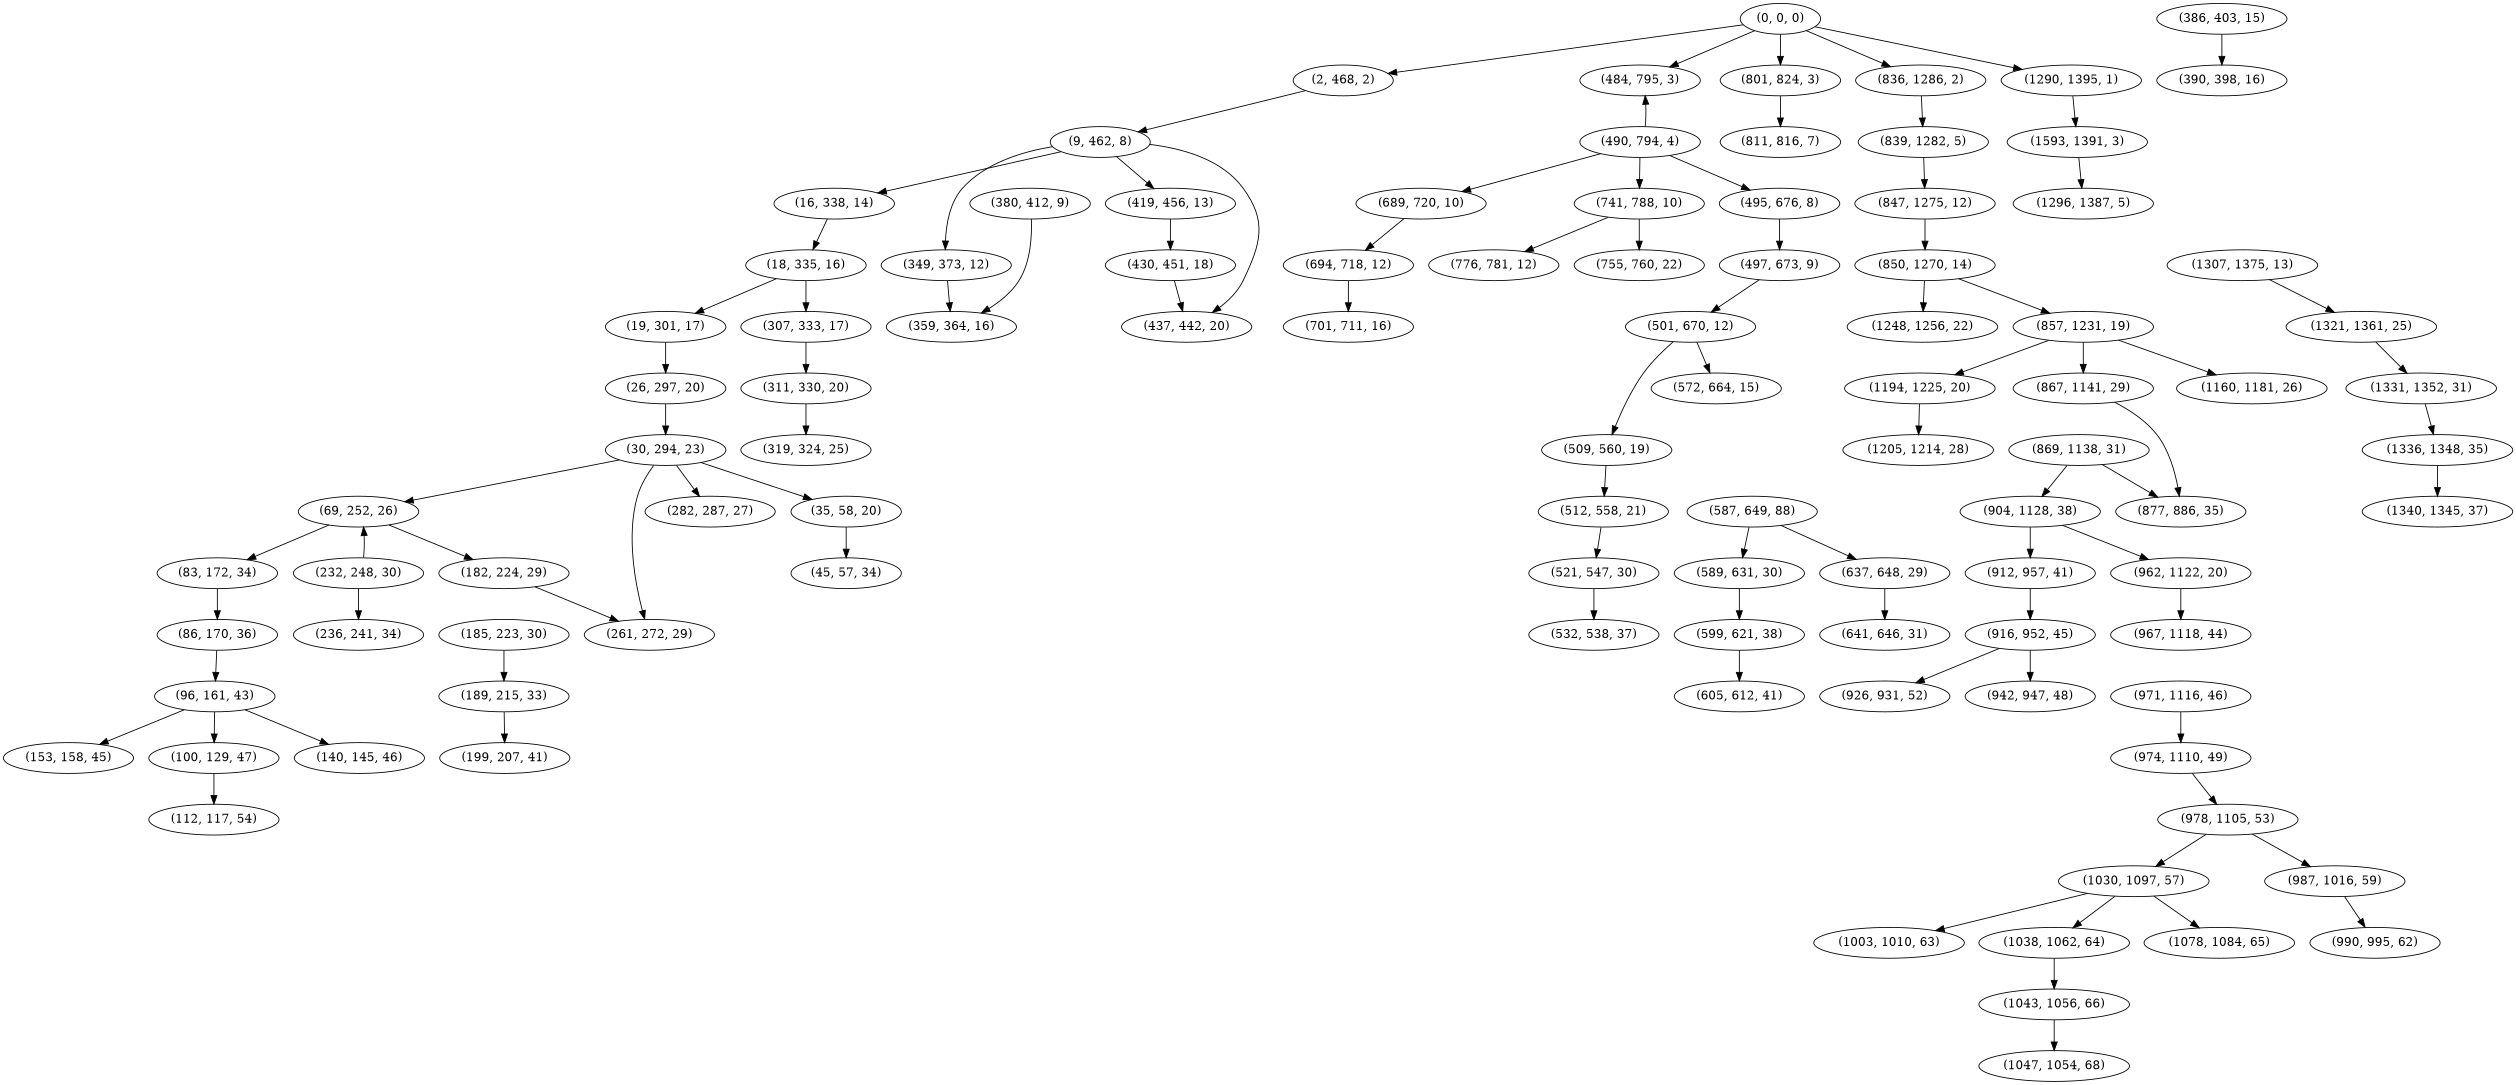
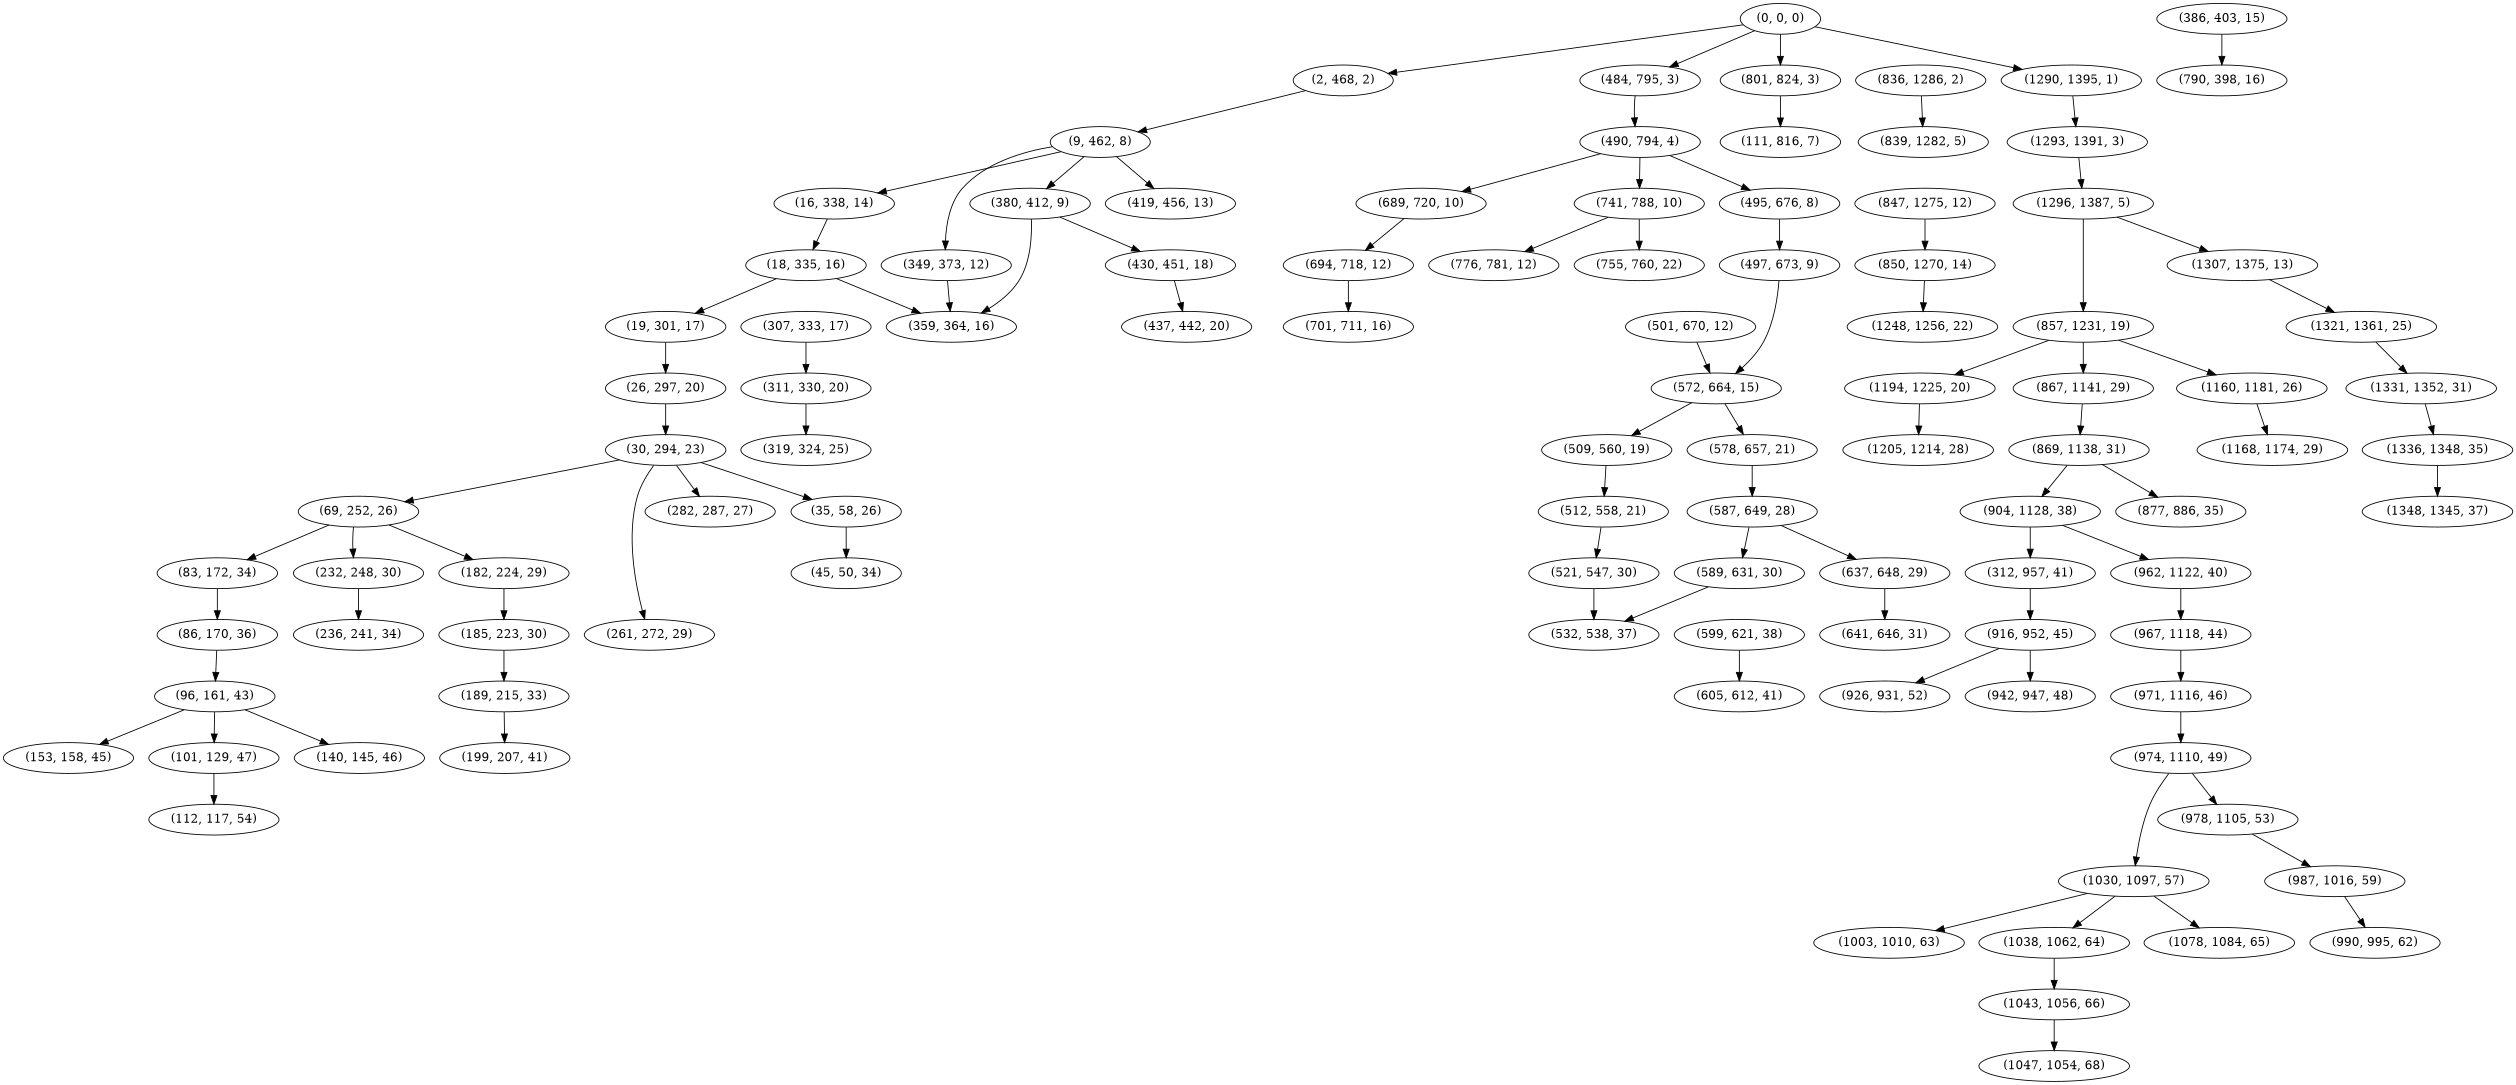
edge "(0, 0, 0)" -> "(836, 1286, 2)": removed
node "(390, 398, 16)": label "(390, 398, 16)" -> "(790, 398, 16)"
edge "(490, 794, 4)" -> "(484, 795, 3)": reversed
node "(811, 816, 7)": label "(811, 816, 7)" -> "(111, 816, 7)"
node "(1593, 1391, 3)": label "(1593, 1391, 3)" -> "(1293, 1391, 3)"
edge "(839, 1282, 5)" -> "(847, 1275, 12)": removed
edge "(9, 462, 8)" -> "(437, 442, 20)": now "(9, 462, 8)" -> "(380, 412, 9)"
edge "(419, 456, 13)" -> "(430, 451, 18)": now "(380, 412, 9)" -> "(430, 451, 18)"
edge "(1296, 1387, 5)" -> "(1307, 1375, 13)": added
edge "(18, 335, 16)" -> "(307, 333, 17)": now "(18, 335, 16)" -> "(359, 364, 16)"
edge "(497, 673, 9)" -> "(501, 670, 12)": now "(497, 673, 9)" -> "(572, 664, 15)"
edge "(850, 1270, 14)" -> "(857, 1231, 19)": now "(1296, 1387, 5)" -> "(857, 1231, 19)"
edge "(501, 670, 12)" -> "(509, 560, 19)": now "(572, 664, 15)" -> "(509, 560, 19)"
edge "(867, 1141, 29)" -> "(877, 886, 35)": now "(867, 1141, 29)" -> "(869, 1138, 31)"
node "(578, 657, 21)": added
node "(1168, 1174, 29)": added
node "(35, 58, 20)": label "(35, 58, 20)" -> "(35, 58, 26)"
node "(587, 649, 88)": label "(587, 649, 88)" -> "(587, 649, 28)"
node "(1340, 1345, 37)": label "(1340, 1345, 37)" -> "(1348, 1345, 37)"
edge "(232, 248, 30)" -> "(69, 252, 26)": reversed
node "(45, 57, 34)": label "(45, 57, 34)" -> "(45, 50, 34)"
node "(912, 957, 41)": label "(912, 957, 41)" -> "(312, 957, 41)"
node "(962, 1122, 20)": label "(962, 1122, 20)" -> "(962, 1122, 40)"
edge "(589, 631, 30)" -> "(599, 621, 38)": now "(589, 631, 30)" -> "(532, 538, 37)"
edge "(182, 224, 29)" -> "(261, 272, 29)": now "(182, 224, 29)" -> "(185, 223, 30)"
edge "(967, 1118, 44)" -> "(971, 1116, 46)": added
node "(100, 129, 47)": label "(100, 129, 47)" -> "(101, 129, 47)"
edge "(978, 1105, 53)" -> "(1030, 1097, 57)": now "(974, 1110, 49)" -> "(1030, 1097, 57)"
